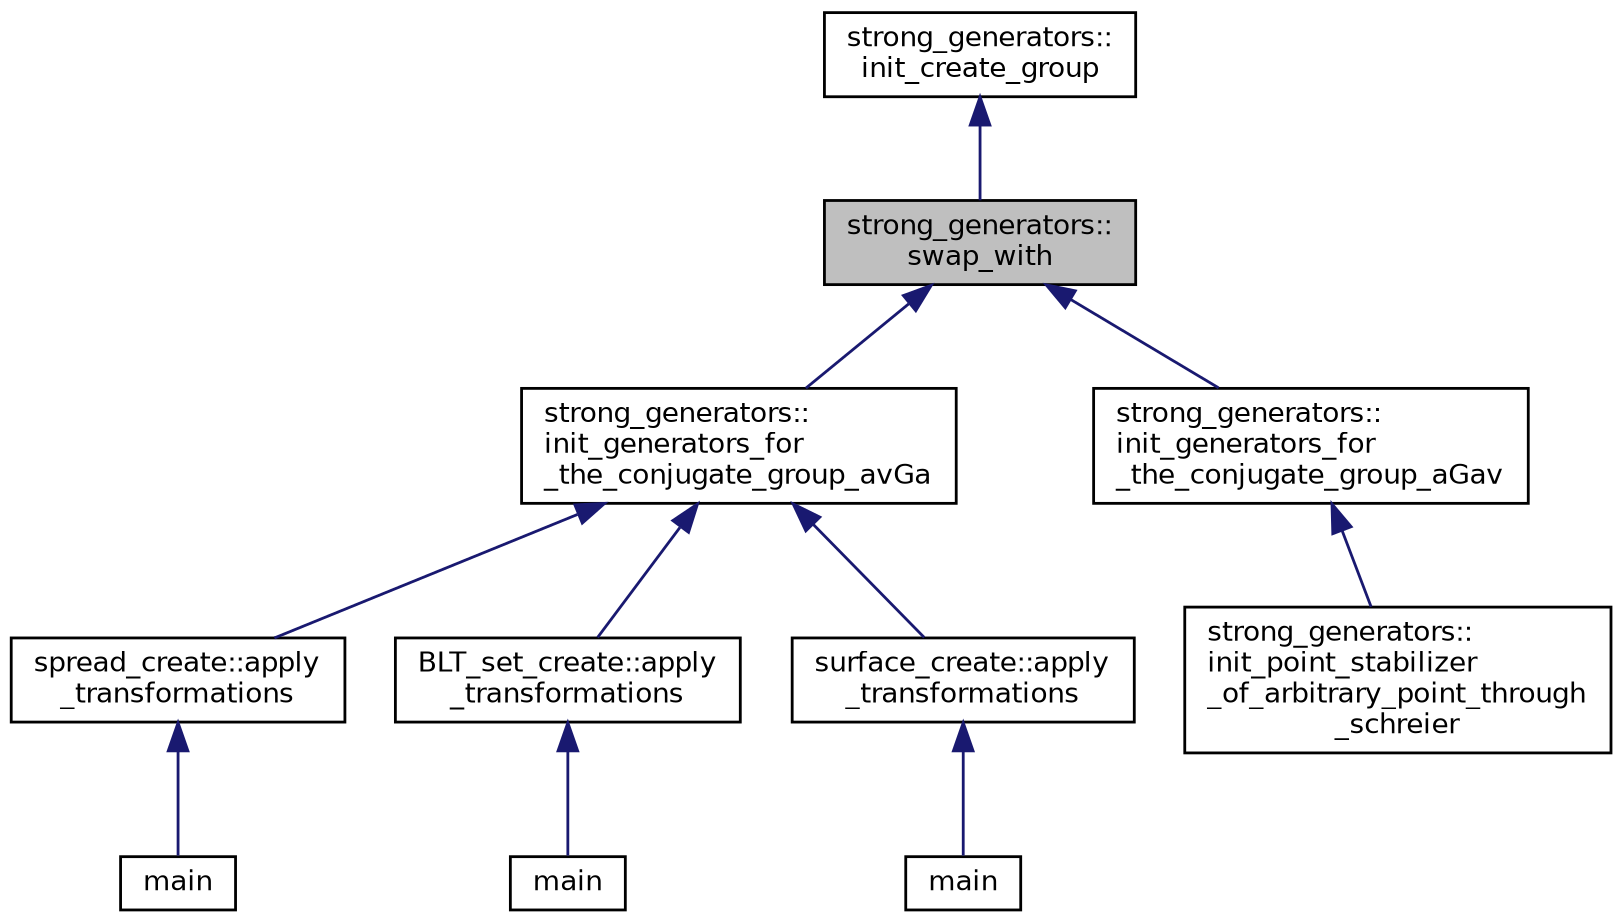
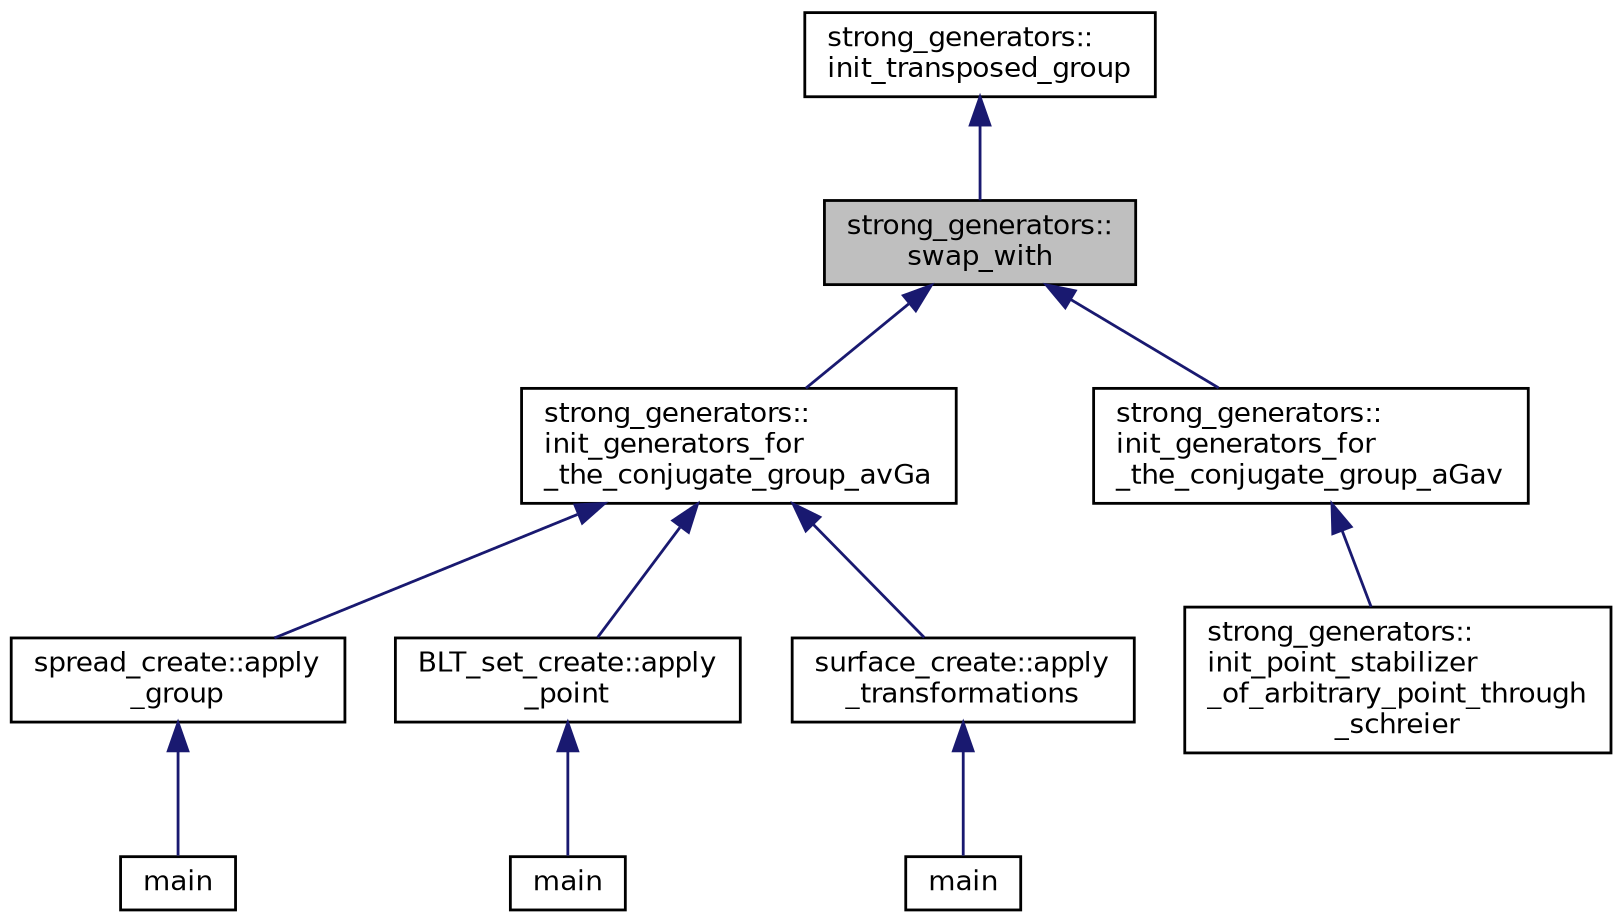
node "strong_generators:: init_create_group": label "strong_generators:: init_create_group" -> "strong_generators:: init_transposed_group"
node "spread_create::apply _transformations": label "spread_create::apply _transformations" -> "spread_create::apply _group"
node "BLT_set_create::apply _transformations": label "BLT_set_create::apply _transformations" -> "BLT_set_create::apply _point"
